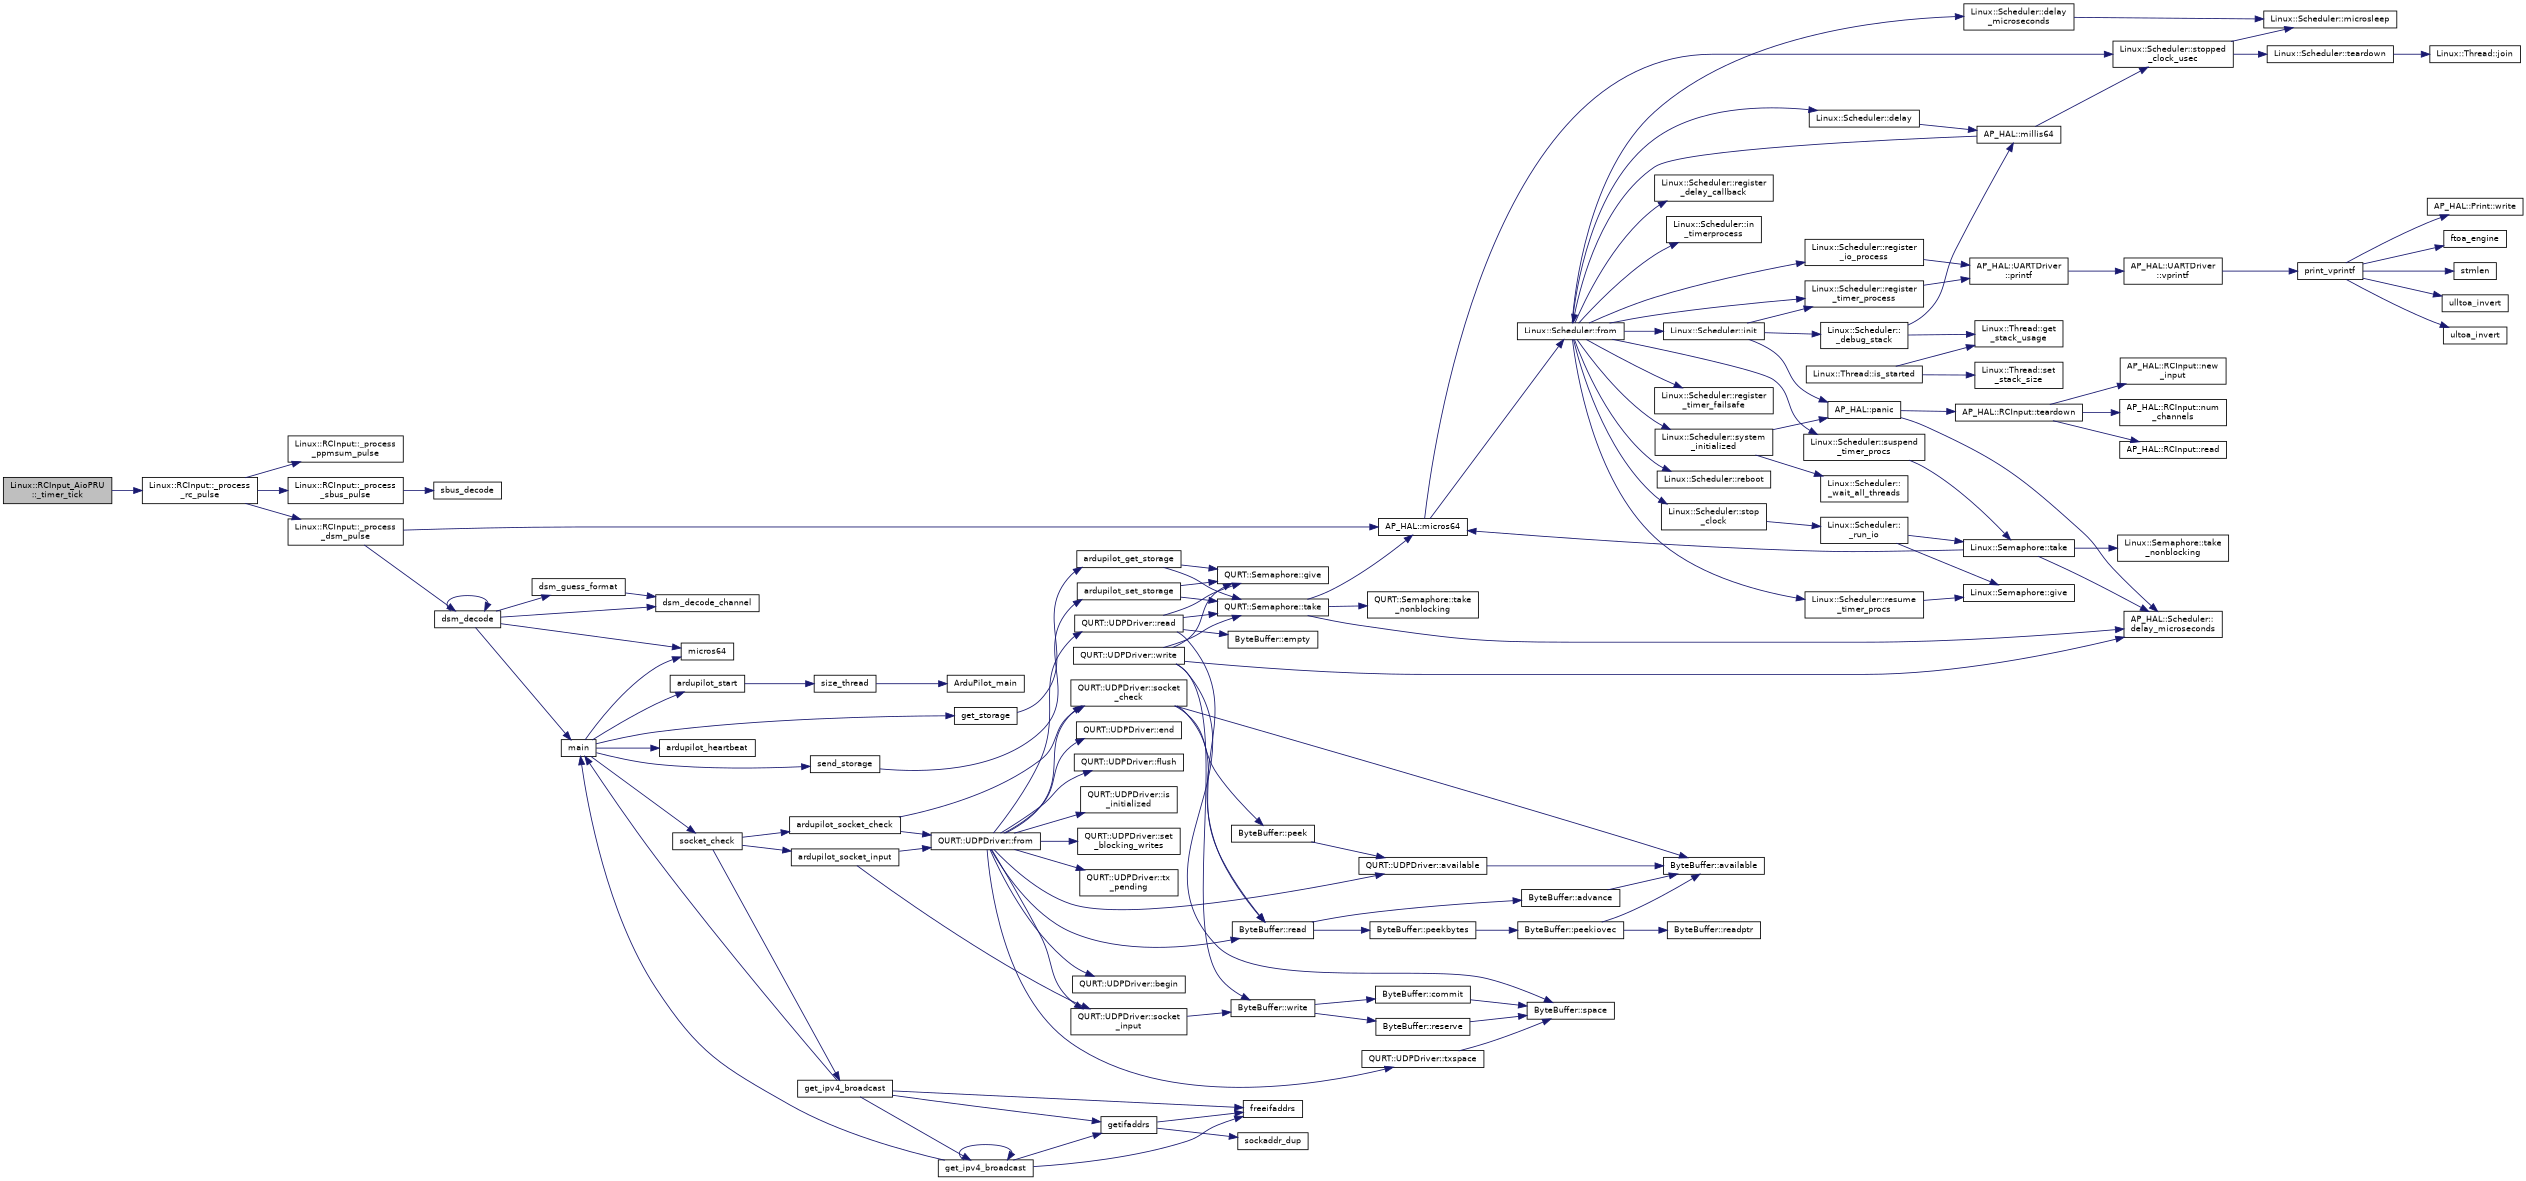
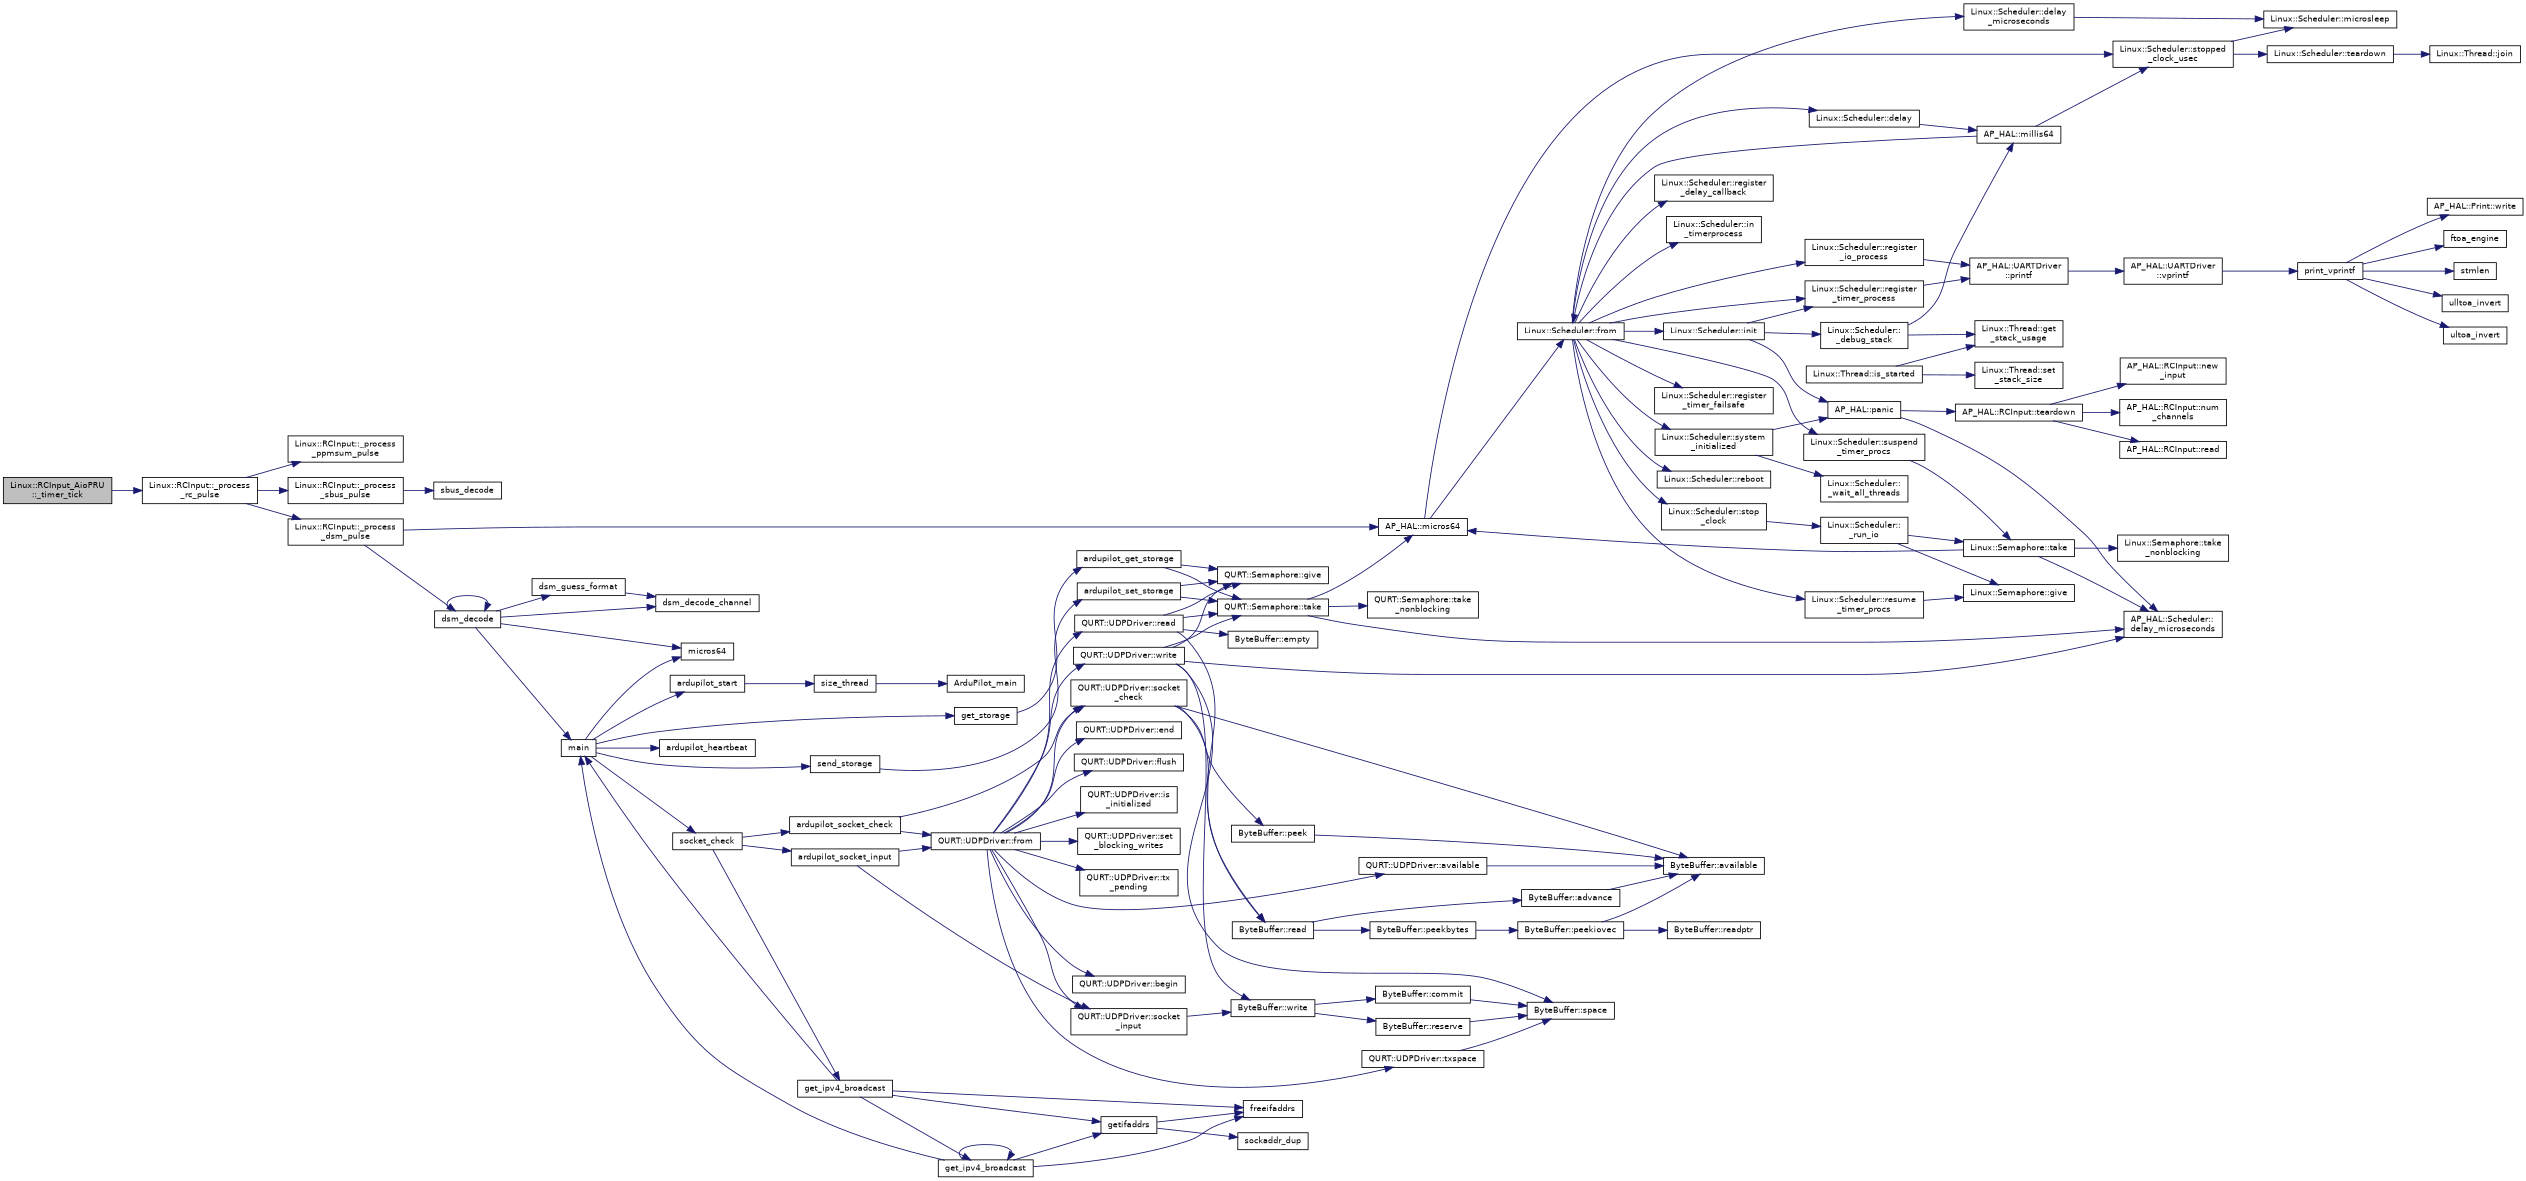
edge "ByteBuffer::peek" -> "QURT::UDPDriver::available": now "ByteBuffer::peek" -> "ByteBuffer::available"
edge "QURT::UDPDriver::from" -> "ByteBuffer::read": now "QURT::UDPDriver::from" -> "QURT::UDPDriver::write"
